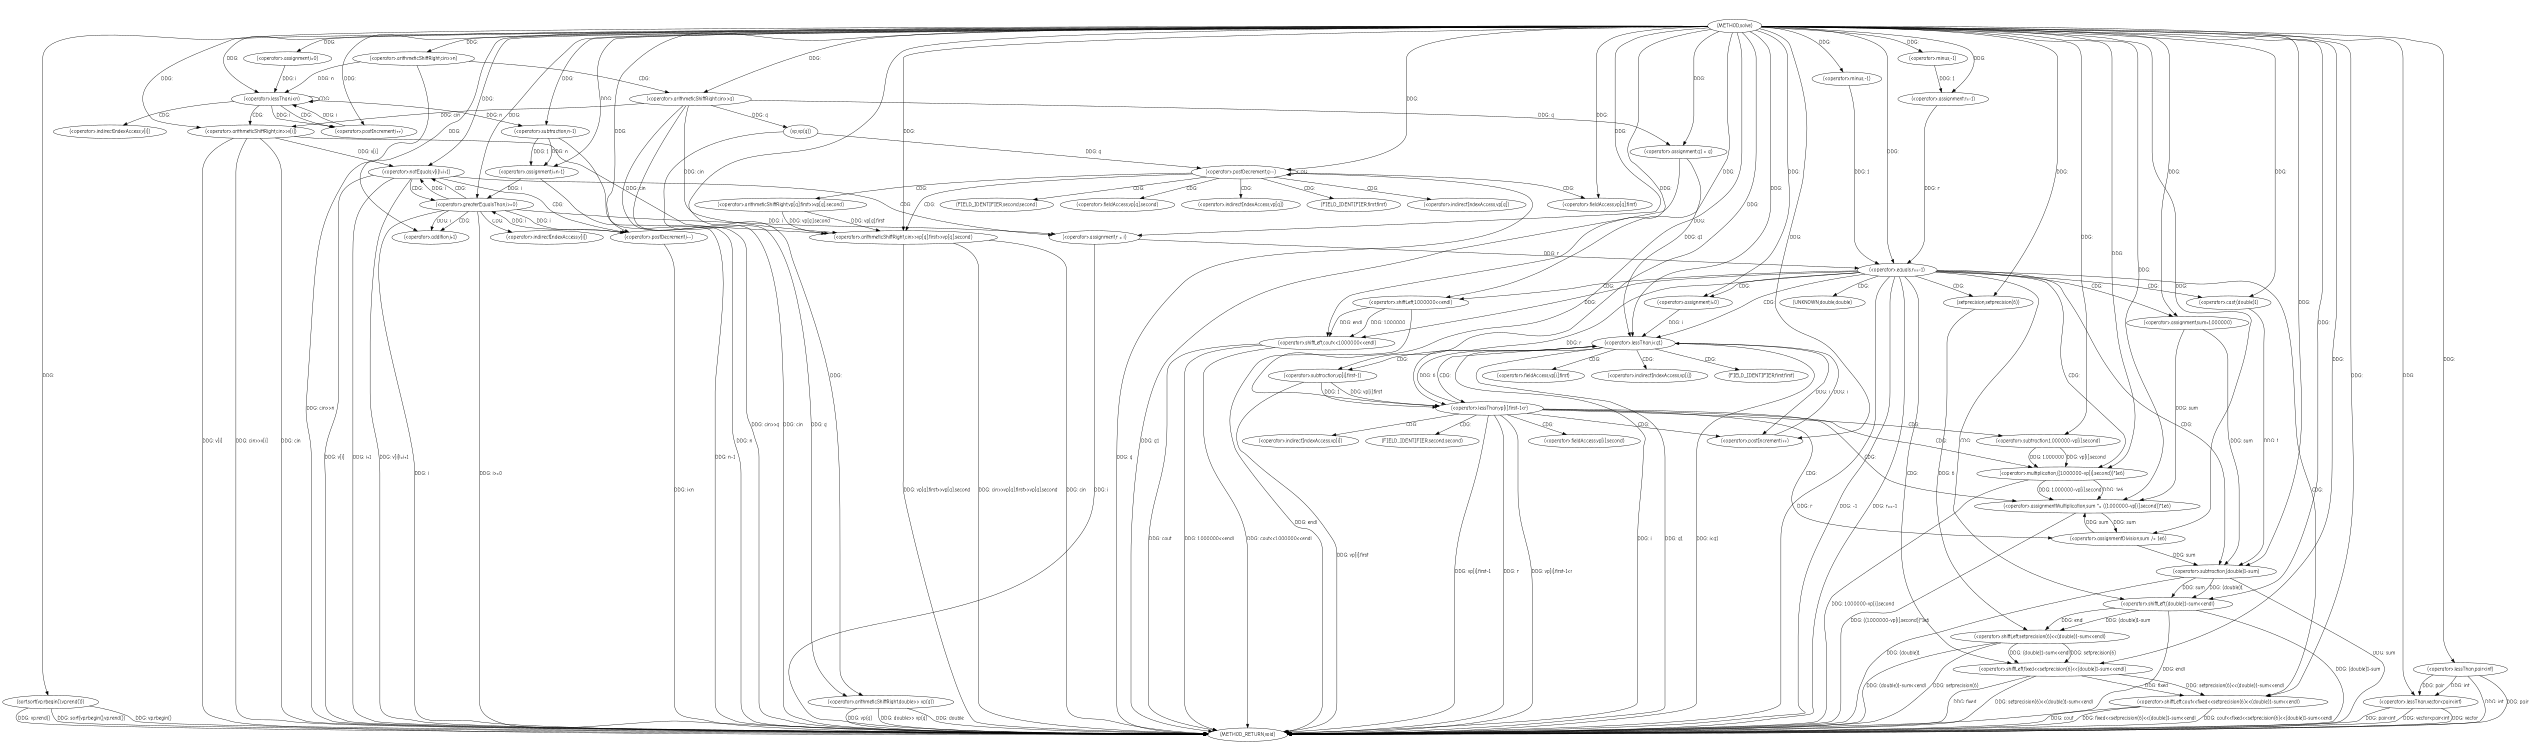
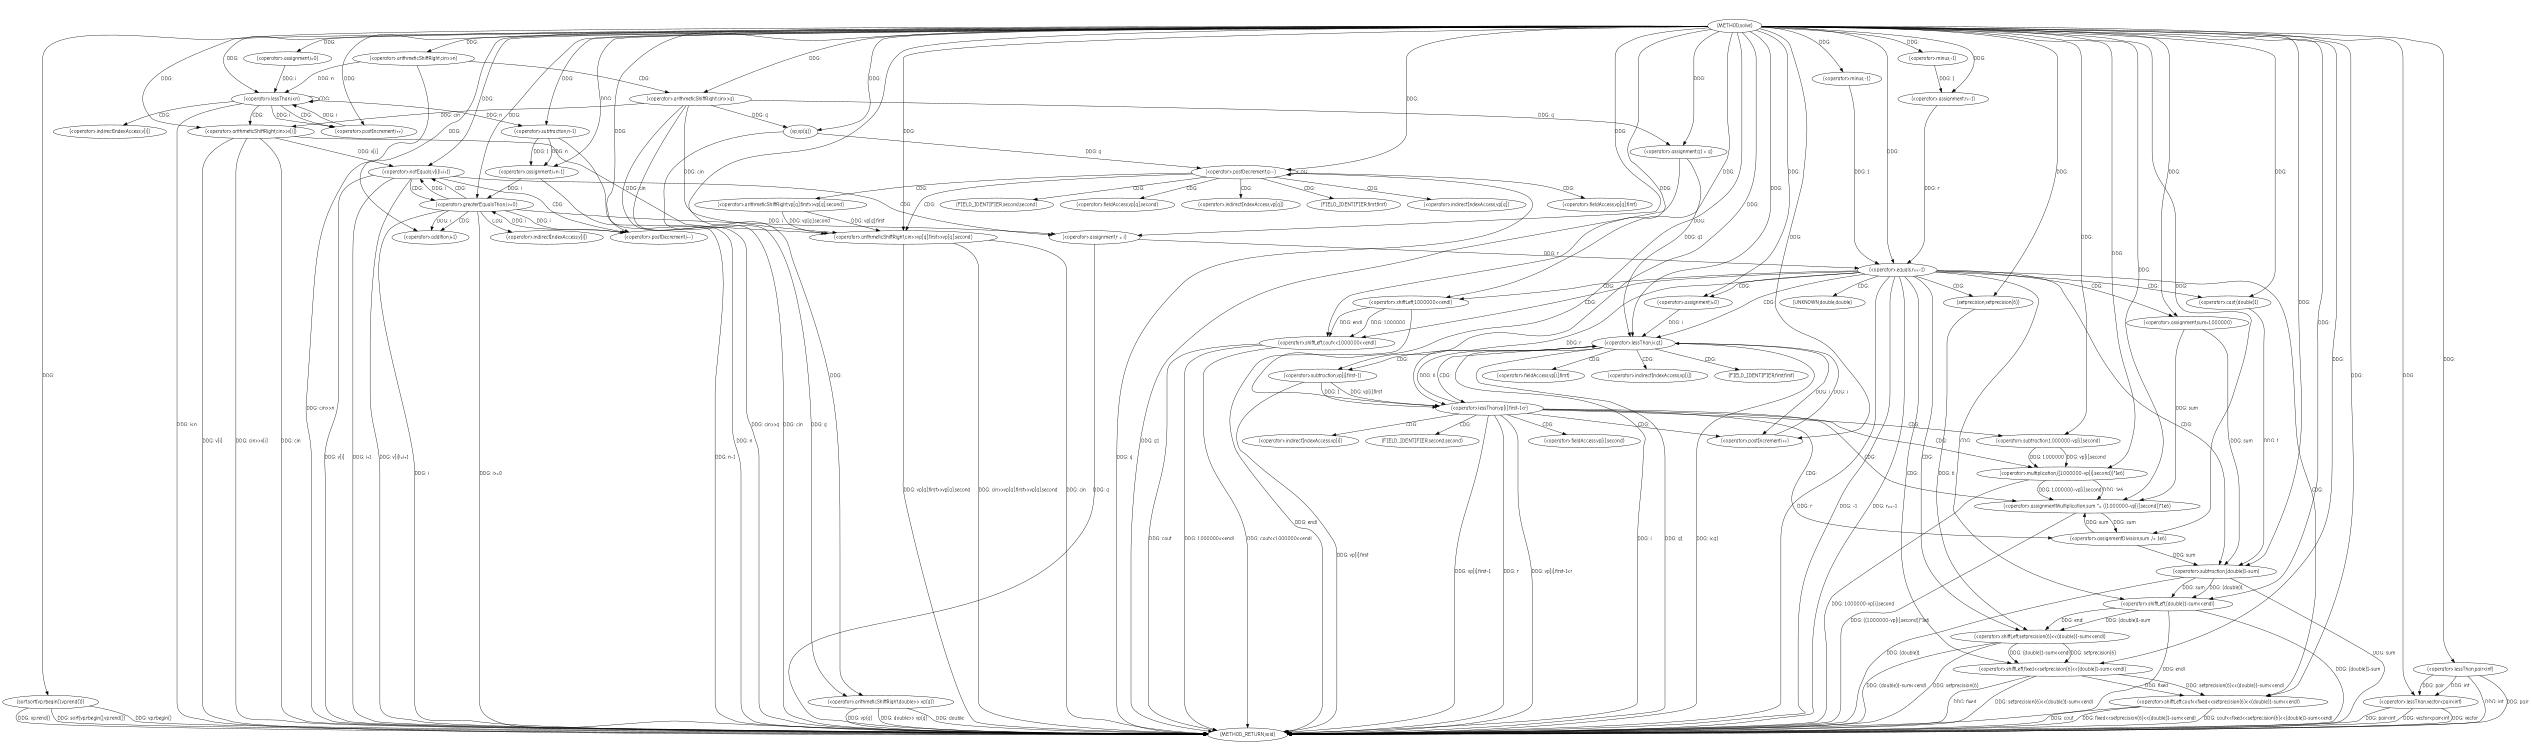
edge "(METHOD,solve)" -> "(<operator>.fieldAccess,vp[q].first)": now "(METHOD,solve)" -> "(vp,vp(q))"
edge "(<operator>.equals,r==-1)" -> "(<operator>.shiftLeft,cout<<1.000000<<endl)": label "DDG: " -> "CDG: "
edge "(<operator>.equals,r==-1)" -> "(<operator>.multiplication,((1.000000-vp[i].second))*1e6)": now "(<operator>.equals,r==-1)" -> "(<operator>.shiftLeft,setprecision(6)<<(double)1-sum<<endl)"
edge "(<operator>.assignment,r = i)" -> "(METHOD_RETURN,void)": label "DDG: i" -> "DDG: q"
edge "(<operator>.postDecrement,i--)" -> "(METHOD_RETURN,void)": now "(<operator>.lessThan,i<n)" -> "(METHOD_RETURN,void)"
